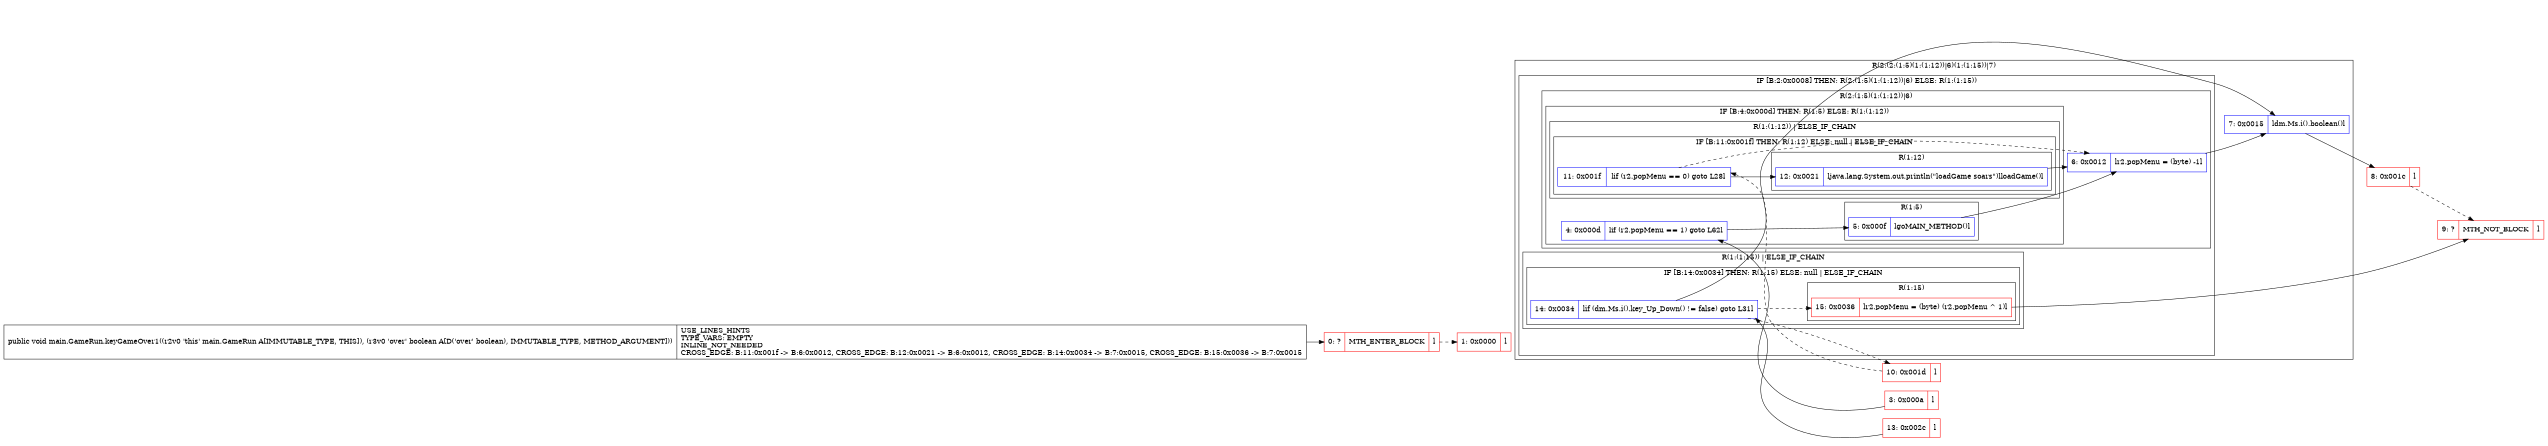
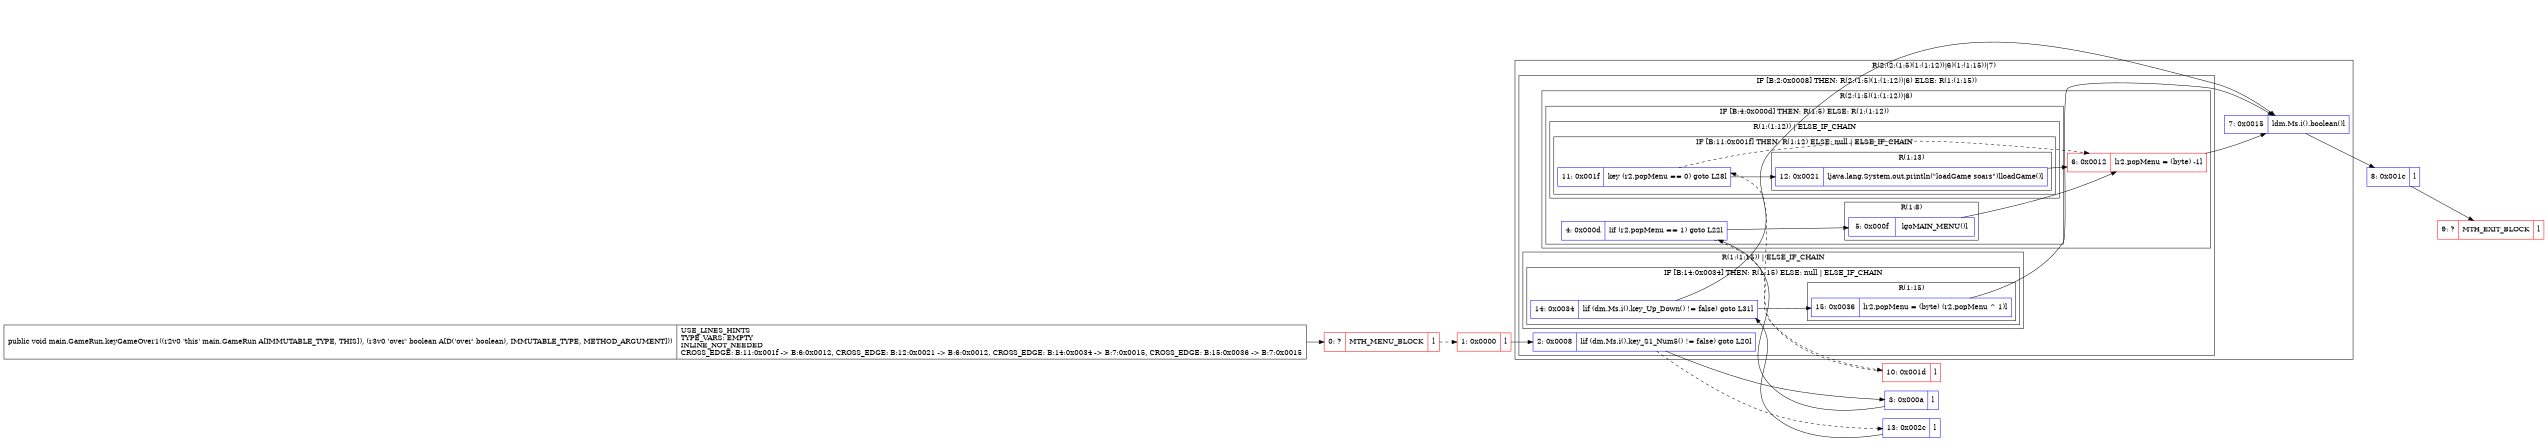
cluster "R(1:12)": label "R(1:12)" -> "R(1:13)"
node "6: 0x0012": color blue -> red
node "11: 0x001f": text "lif (r2.popMenu == 0) goto L28l" -> "key (r2.popMenu == 0) goto L28l"
node "8: 0x001c": color red -> blue
edge "8: 0x001c" -> "9: ?": style dashed -> solid
cluster "R(1:5)": label "R(1:5)" -> "R(1:8)"
node "5: 0x000f": text "lgoMAIN_METHOD()l" -> "lgoMAIN_MENU()l"
node "9: ?": text "MTH_NOT_BLOCK" -> "MTH_EXIT_BLOCK"
node "4: 0x000d": text "lif (r2.popMenu == 1) goto L62l" -> "lif (r2.popMenu == 1) goto L22l"
edge "15: 0x0036" -> "9: ?": now "15: 0x0036" -> "7: 0x0015"
node "15: 0x0036": color red -> blue
edge "14: 0x0034" -> "15: 0x0036": style dashed -> solid
edge "14: 0x0034" -> "10: 0x001d": now "4: 0x000d" -> "10: 0x001d"
node "0: ?": text "MTH_ENTER_BLOCK" -> "MTH_MENU_BLOCK"
node "2: 0x0008": added
node "3: 0x000a": color red -> blue
node "13: 0x002c": color red -> blue
